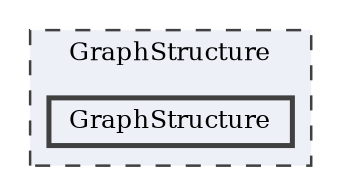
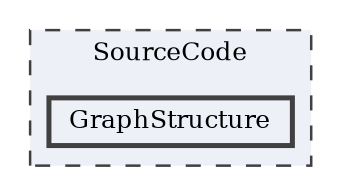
cluster "GraphStructure": label "GraphStructure" -> "SourceCode"
